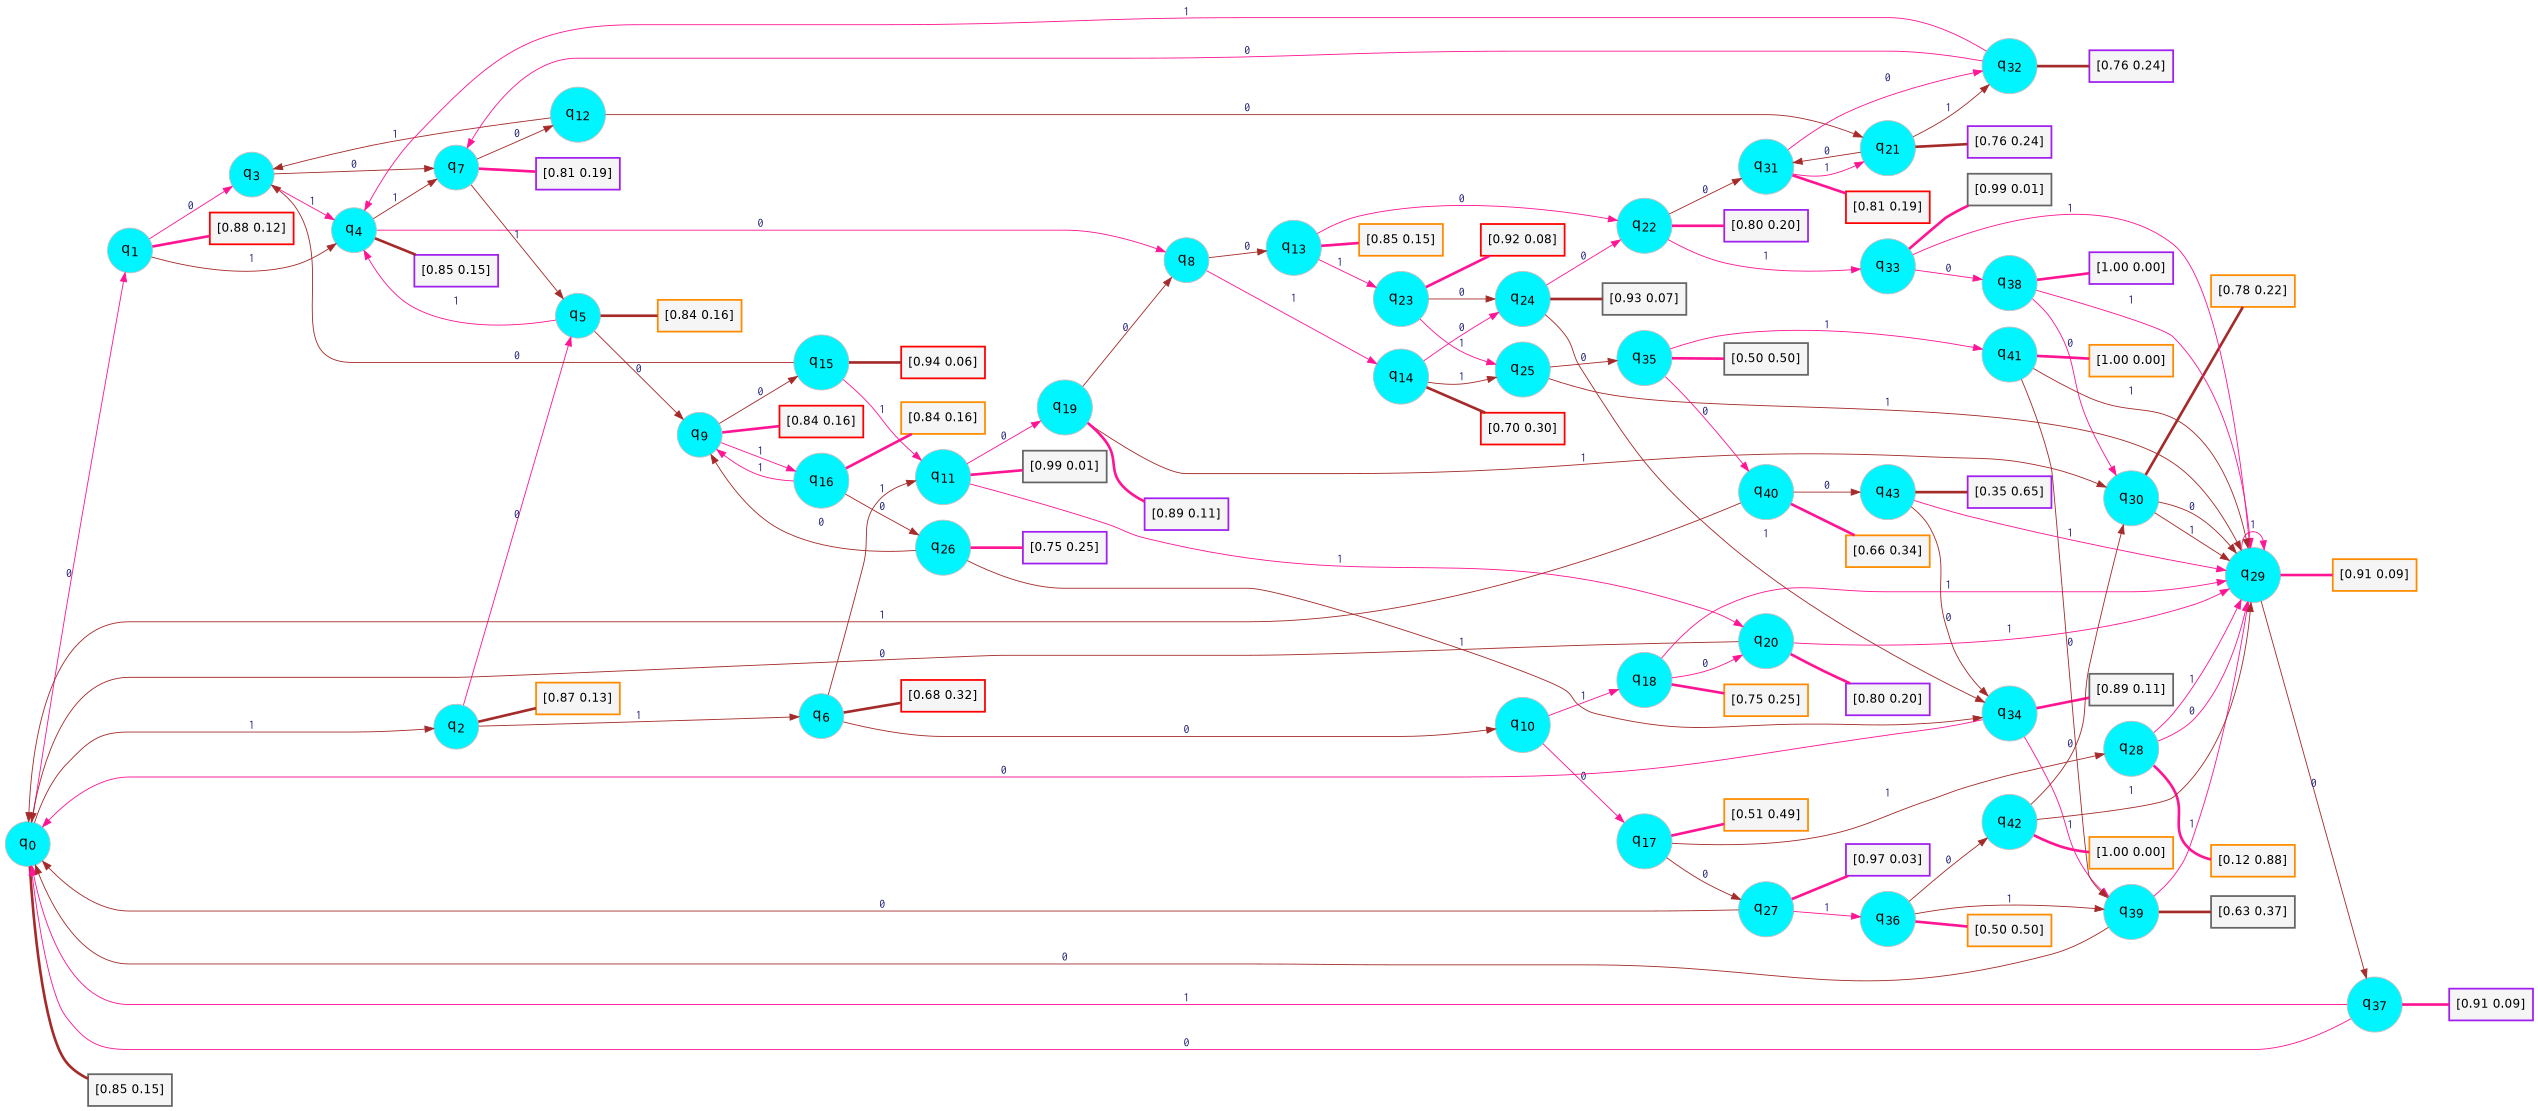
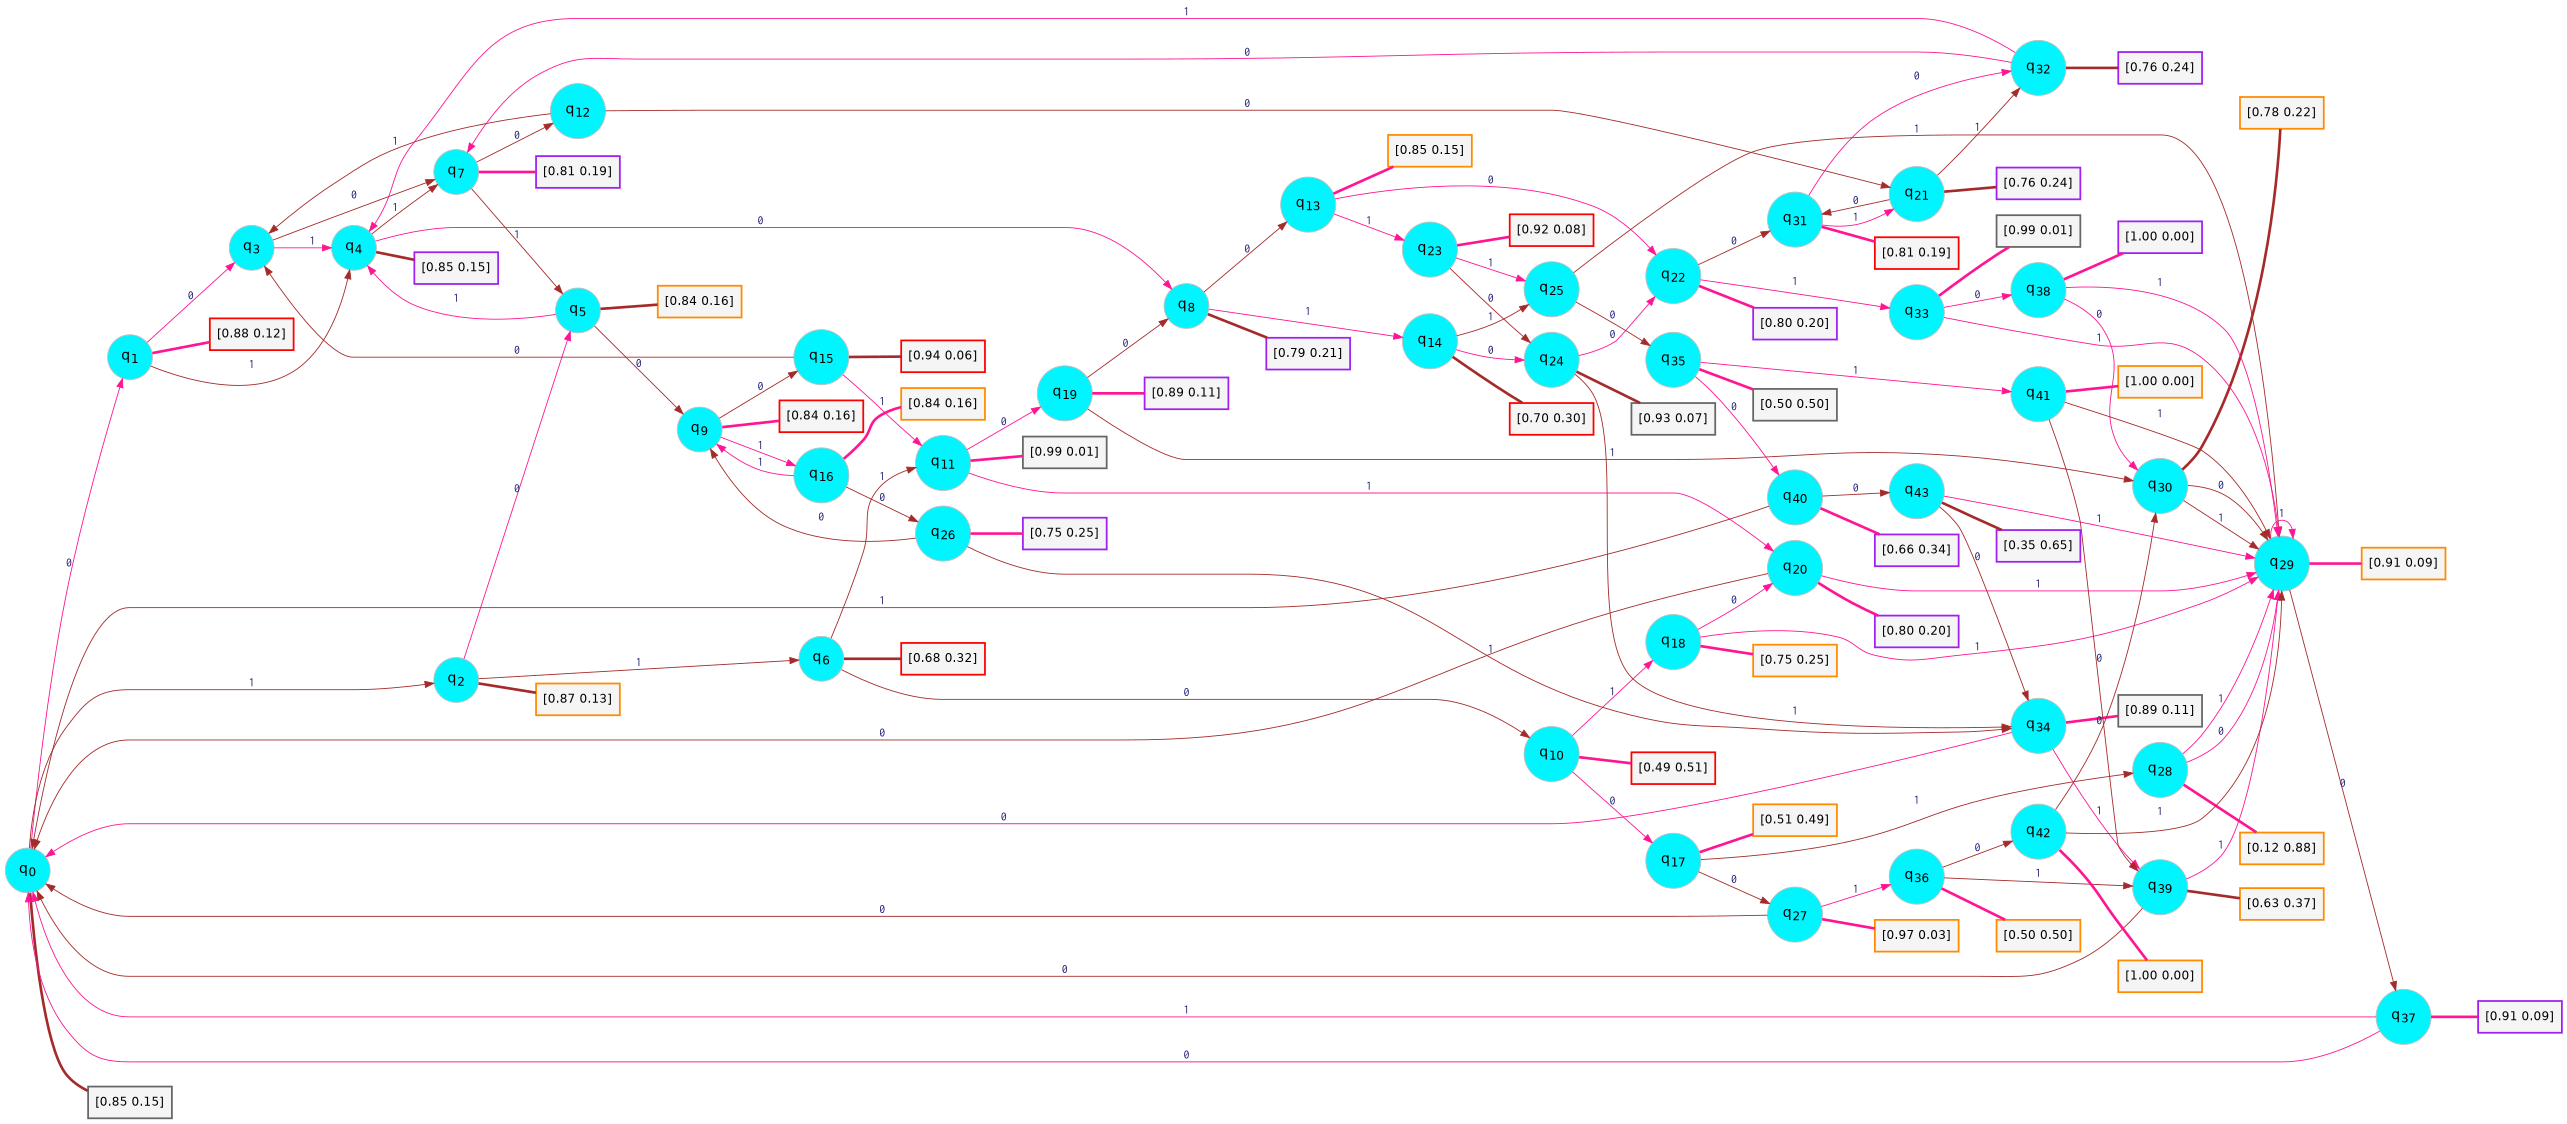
node "[0.79 0.21]": added
node "[0.66 0.34]": color darkorange -> purple
node "[0.49 0.51]": added
node "[0.97 0.03]": color purple -> darkorange
node "[0.63 0.37]": color gray40 -> darkorange
